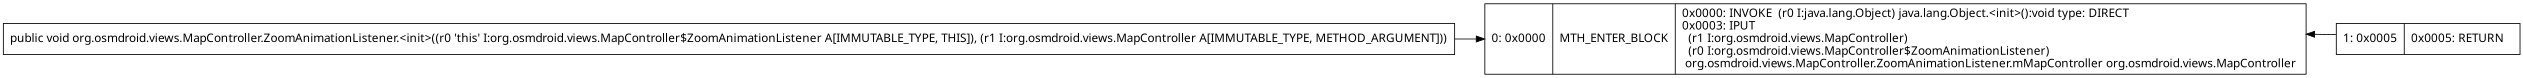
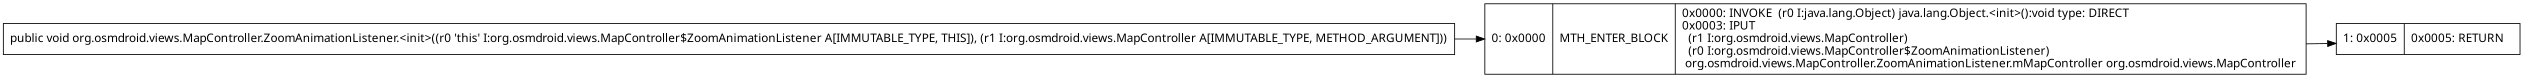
edge "1: 0x0005" -> "0: 0x0000": reversed
